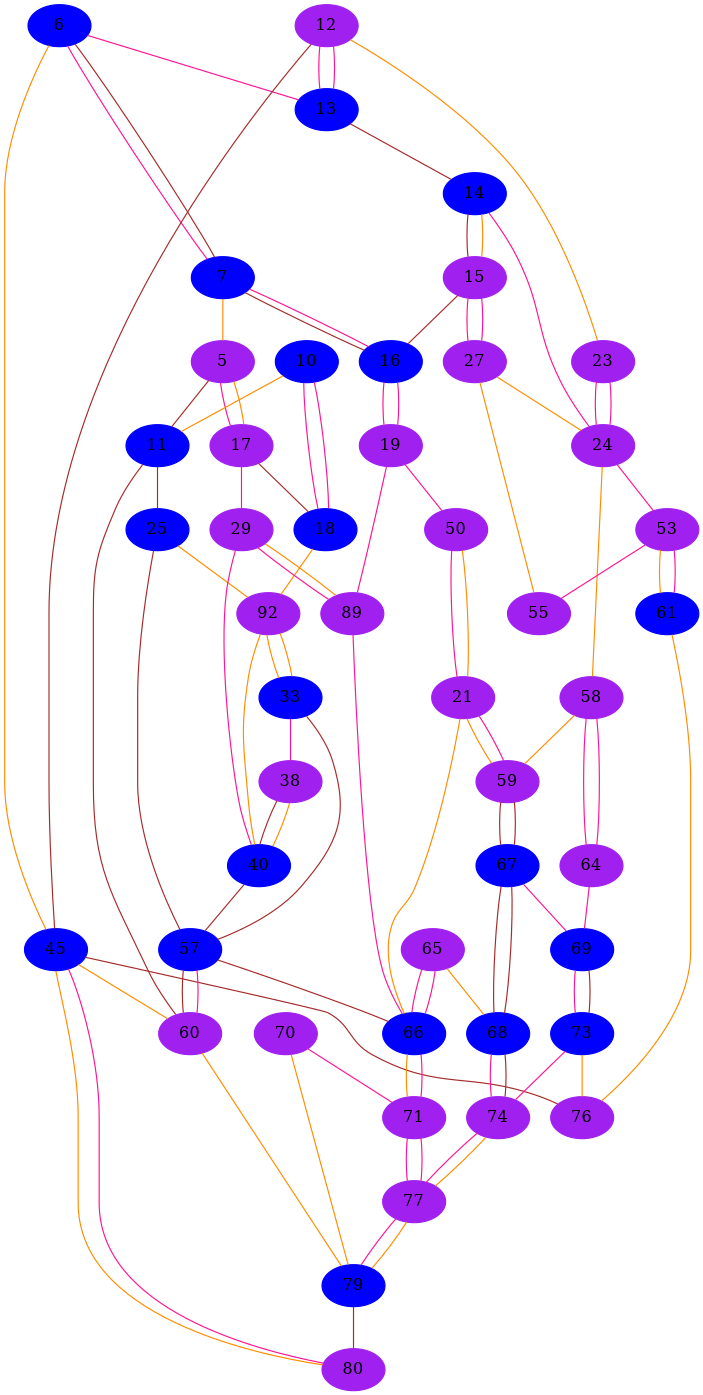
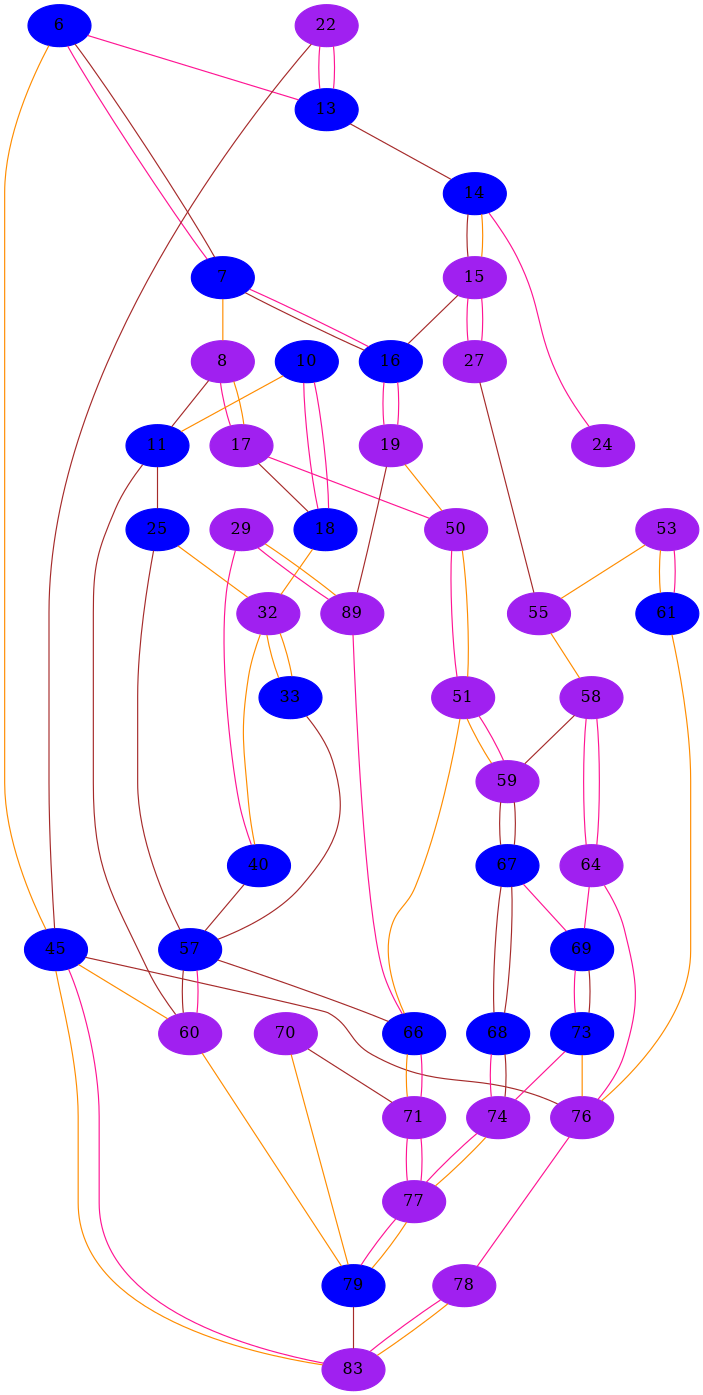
node "12": label "12" -> "22"
node "5": label "5" -> "8"
node "23": removed
edge "27" -- "24": removed
edge "17" -- "29": now "17" -- "50"
edge "19" -- "50": color deeppink -> darkorange
edge "27" -- "55": color darkorange -> brown
edge "24" -- "53": removed
edge "19" -- "89": color deeppink -> brown
edge "24" -- "58": now "55" -- "58"
edge "53" -- "55": color deeppink -> darkorange
node "92": label "92" -> "32"
node "21": label "21" -> "51"
edge "58" -- "59": color darkorange -> brown
node "38": removed
node "65": removed
edge "64" -- "76": added
edge "70" -- "71": color deeppink -> brown
node "78": added
node "80": label "80" -> "83"
